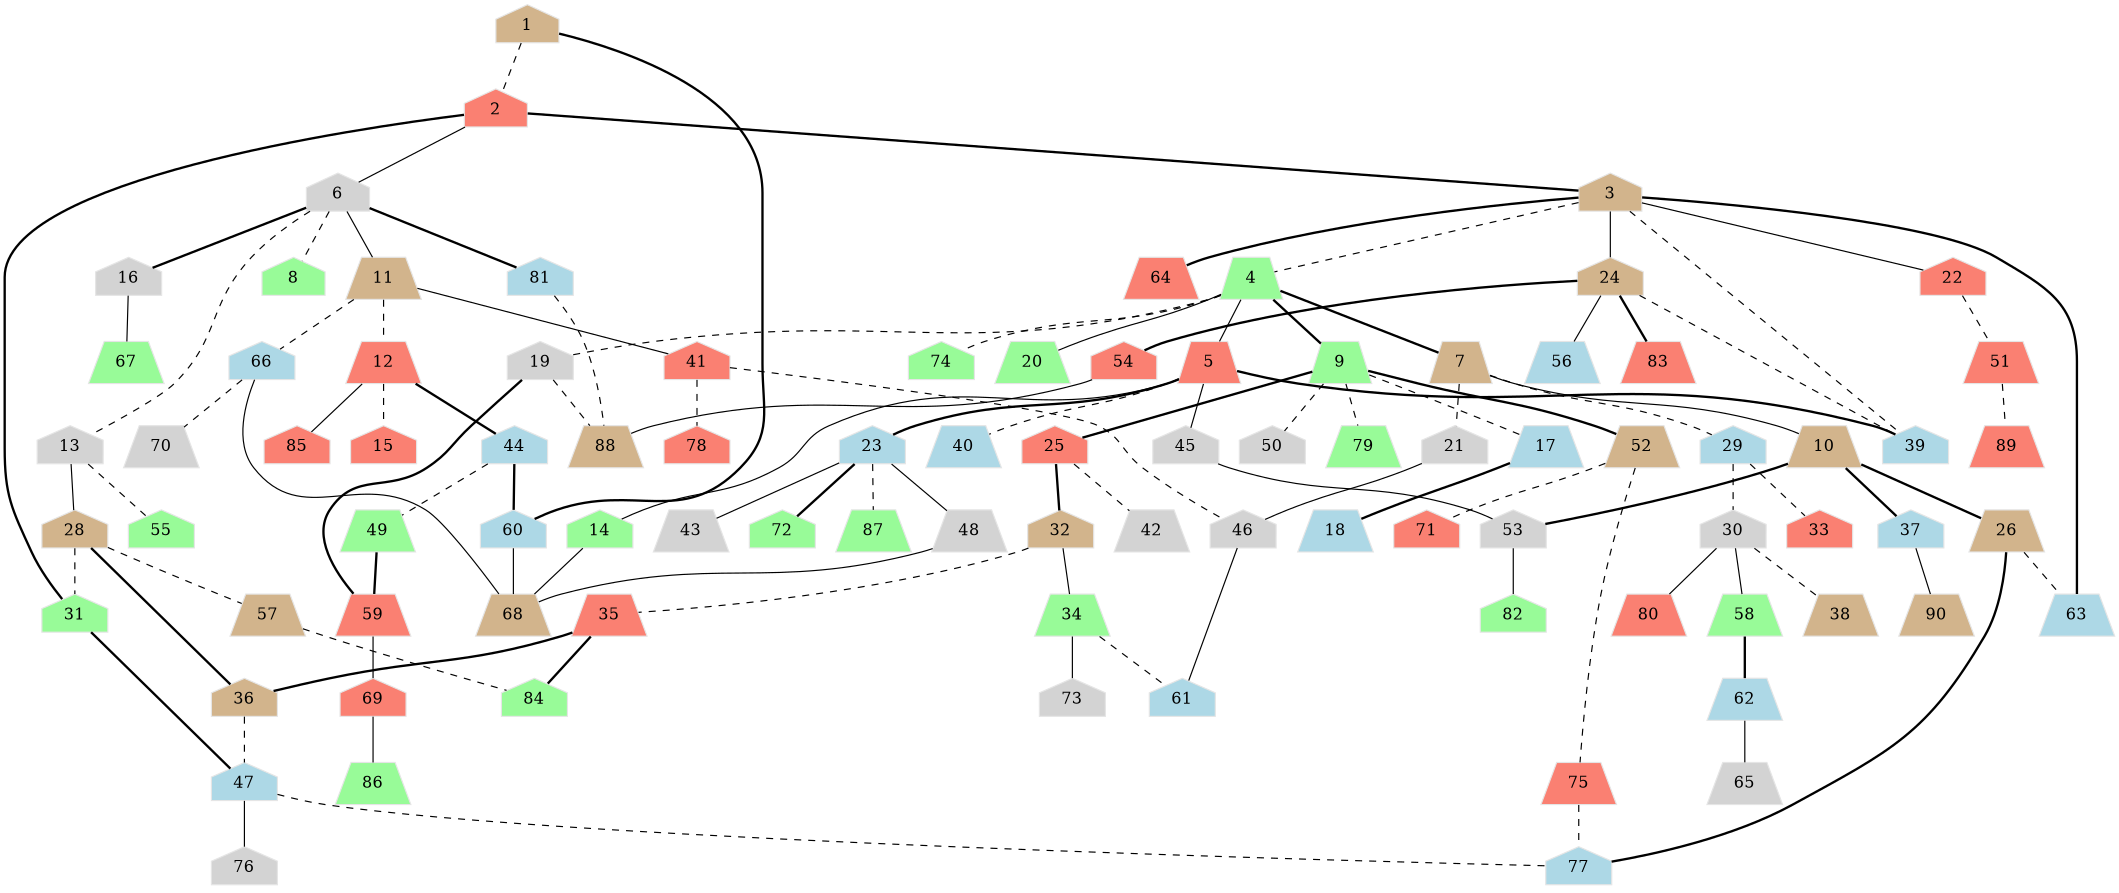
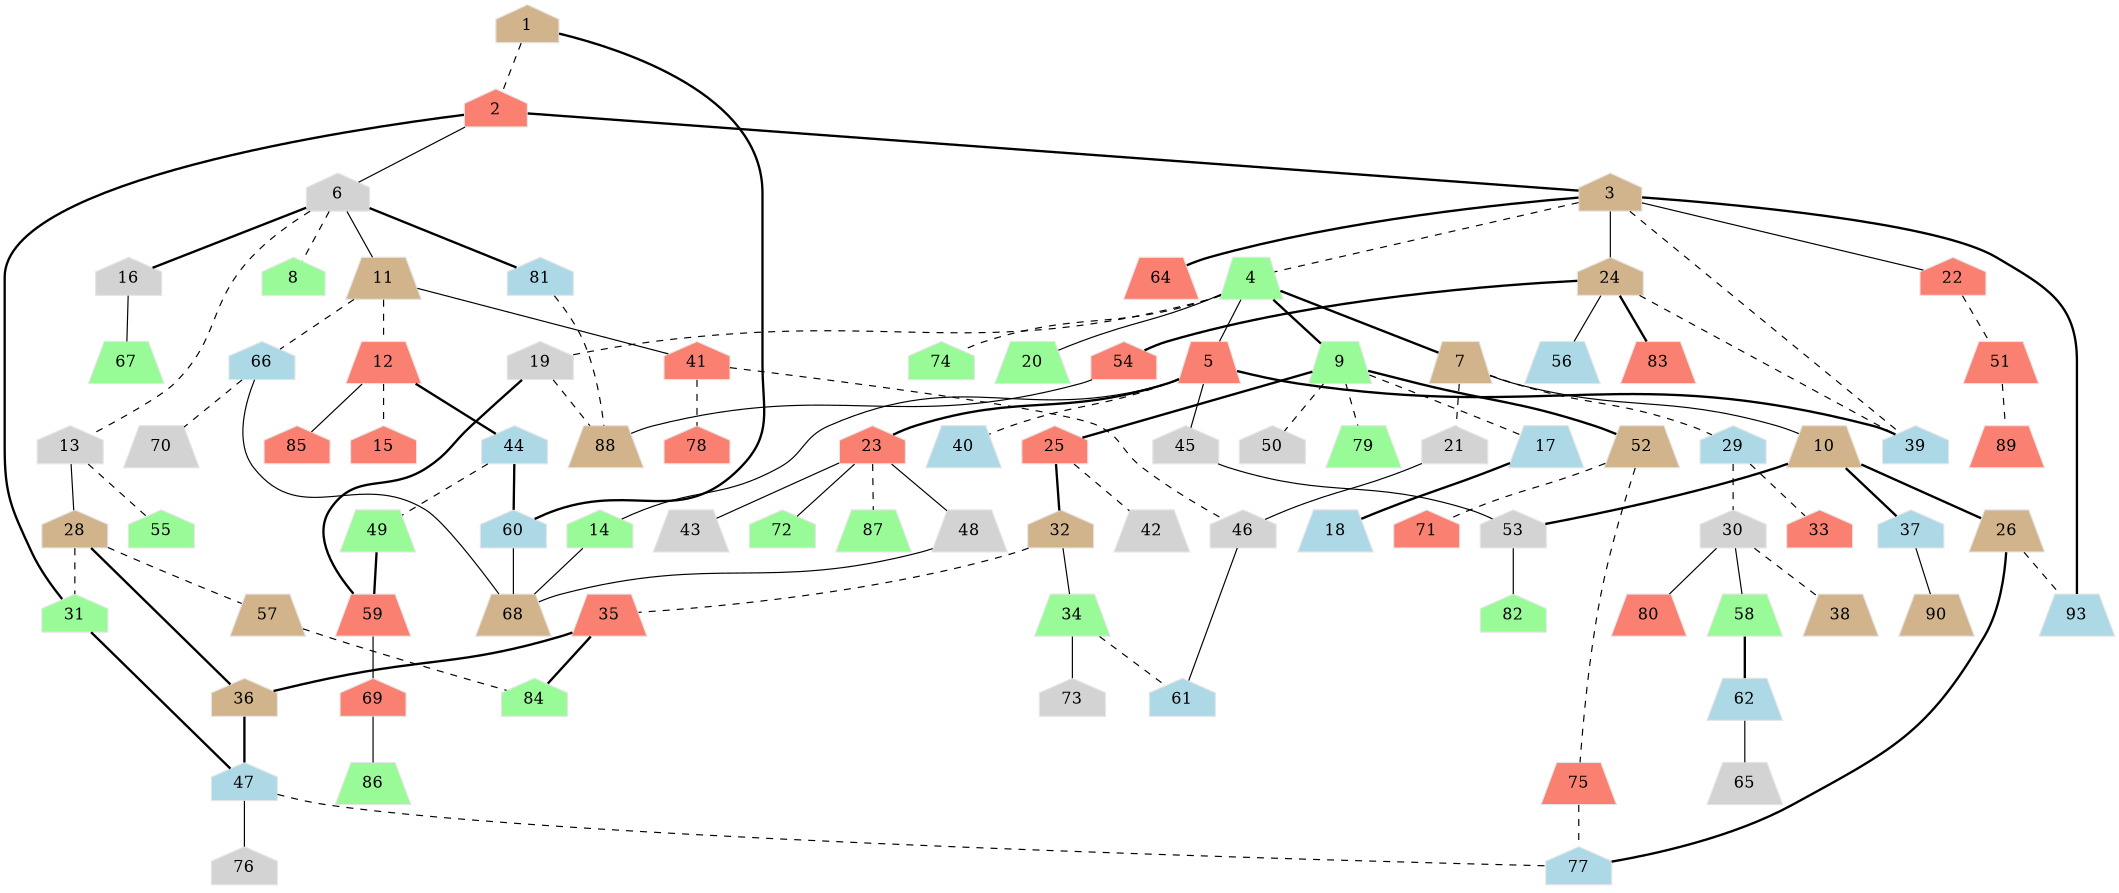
node "23": fillcolor lightblue -> salmon
edge "23" -- "72": style bold -> solid
node "63": label "63" -> "93"
edge "36" -- "47": style dashed -> bold
